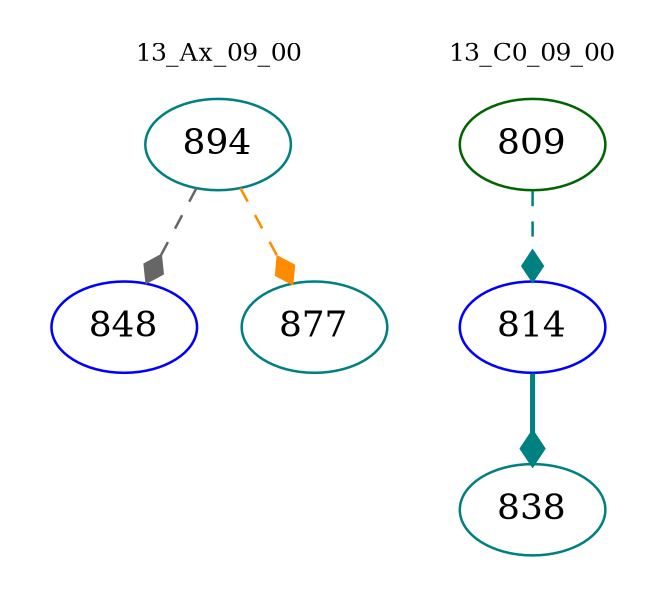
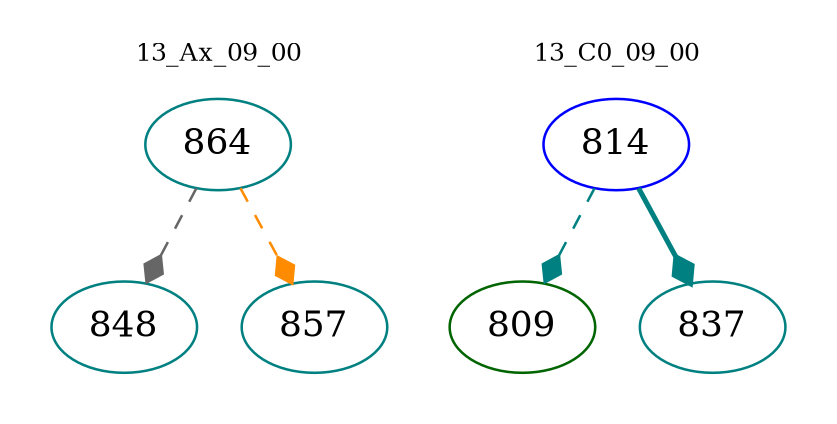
node "894": label "894" -> "864"
edge "809" -> "814": reversed
node "848": color blue -> teal
node "877": label "877" -> "857"
node "838": label "838" -> "837"
